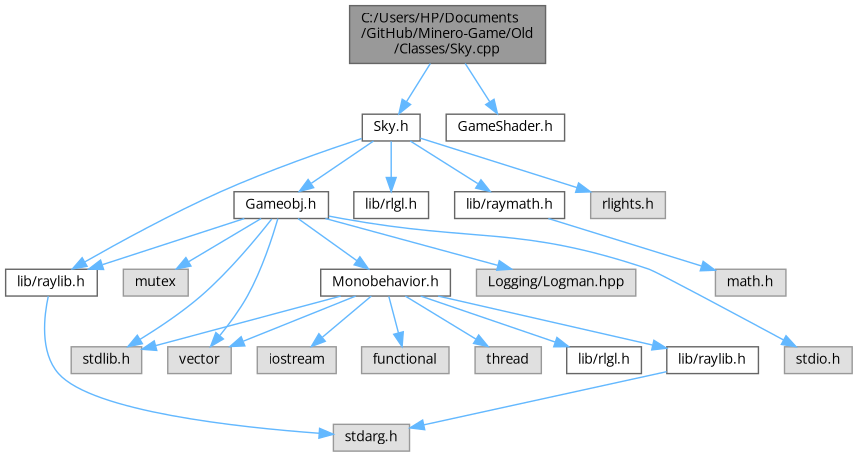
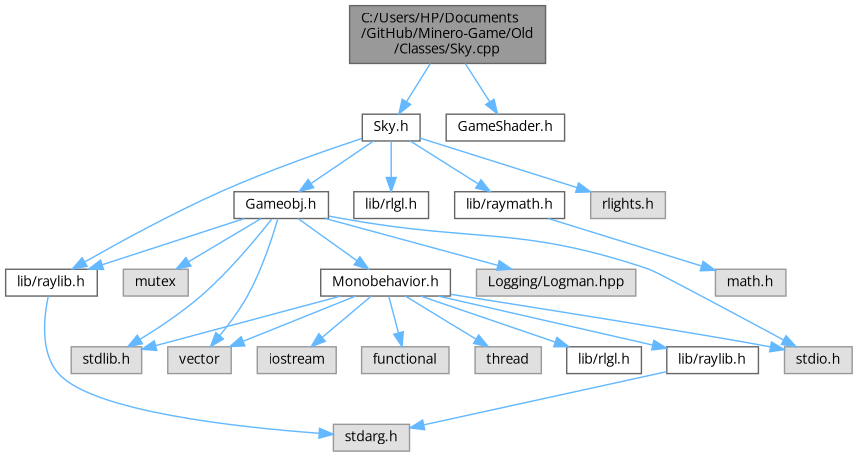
edge "Monobehavior.h" -> "stdio.h": added
